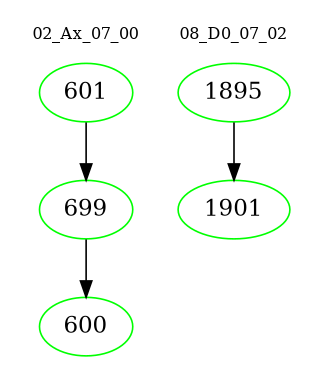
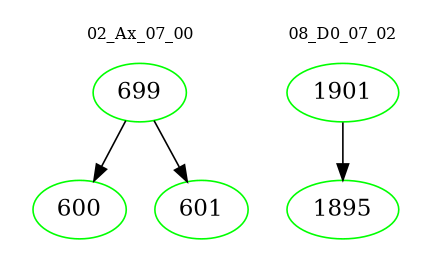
edge "601" -> "699": reversed
edge "1895" -> "1901": reversed
